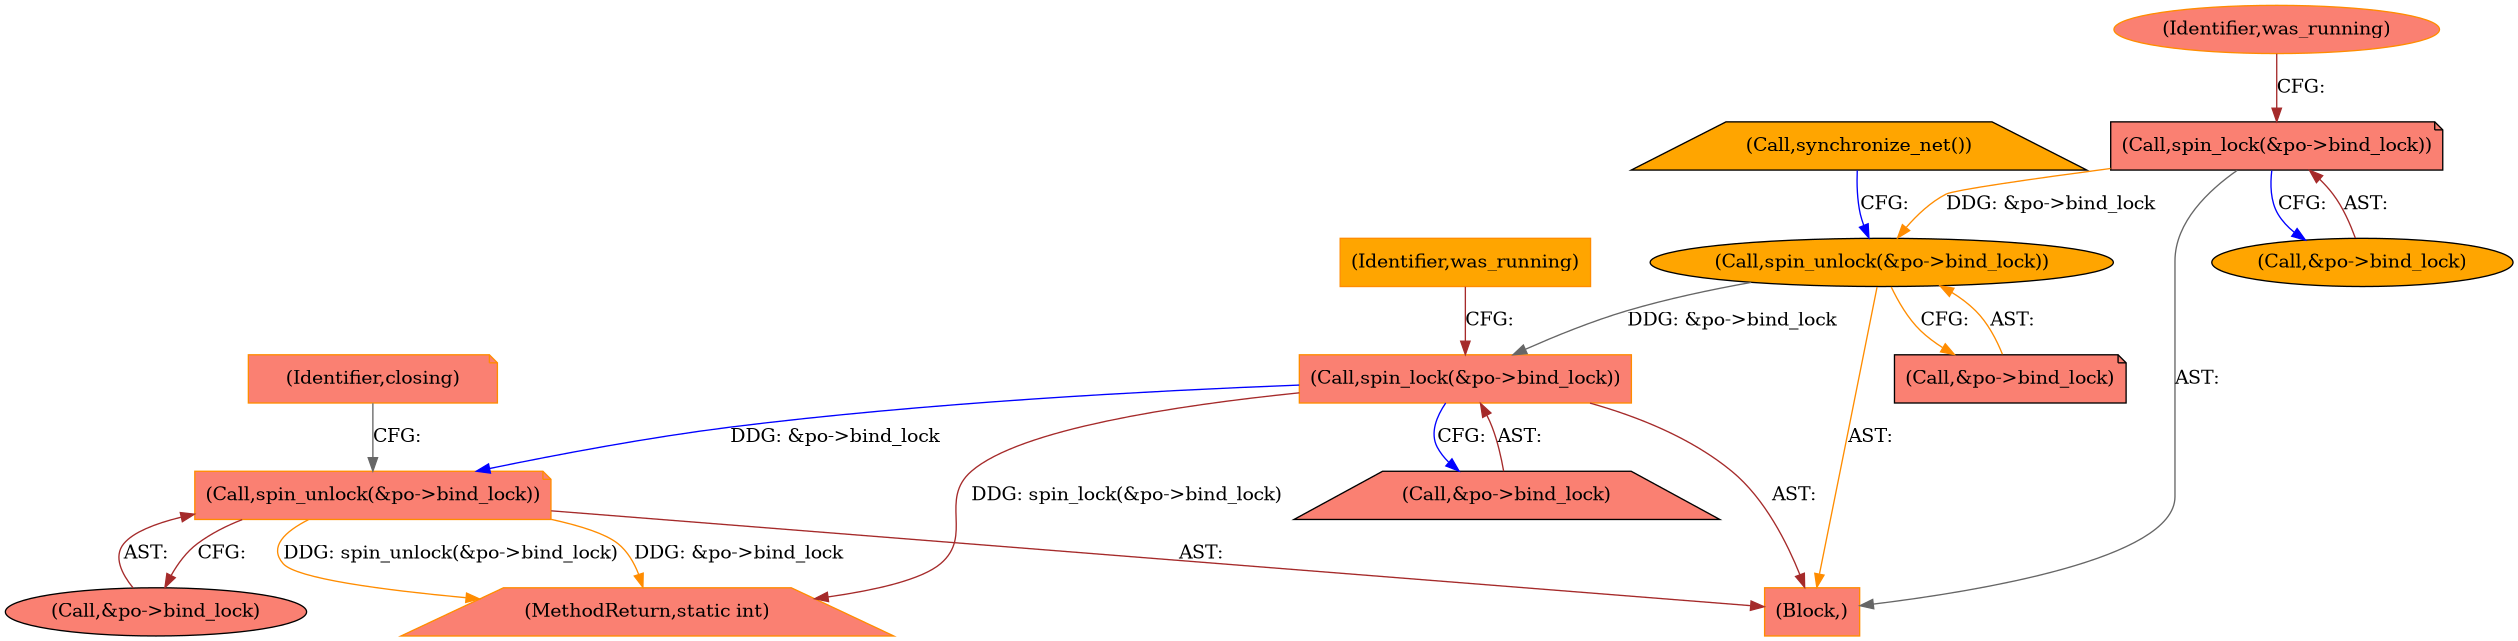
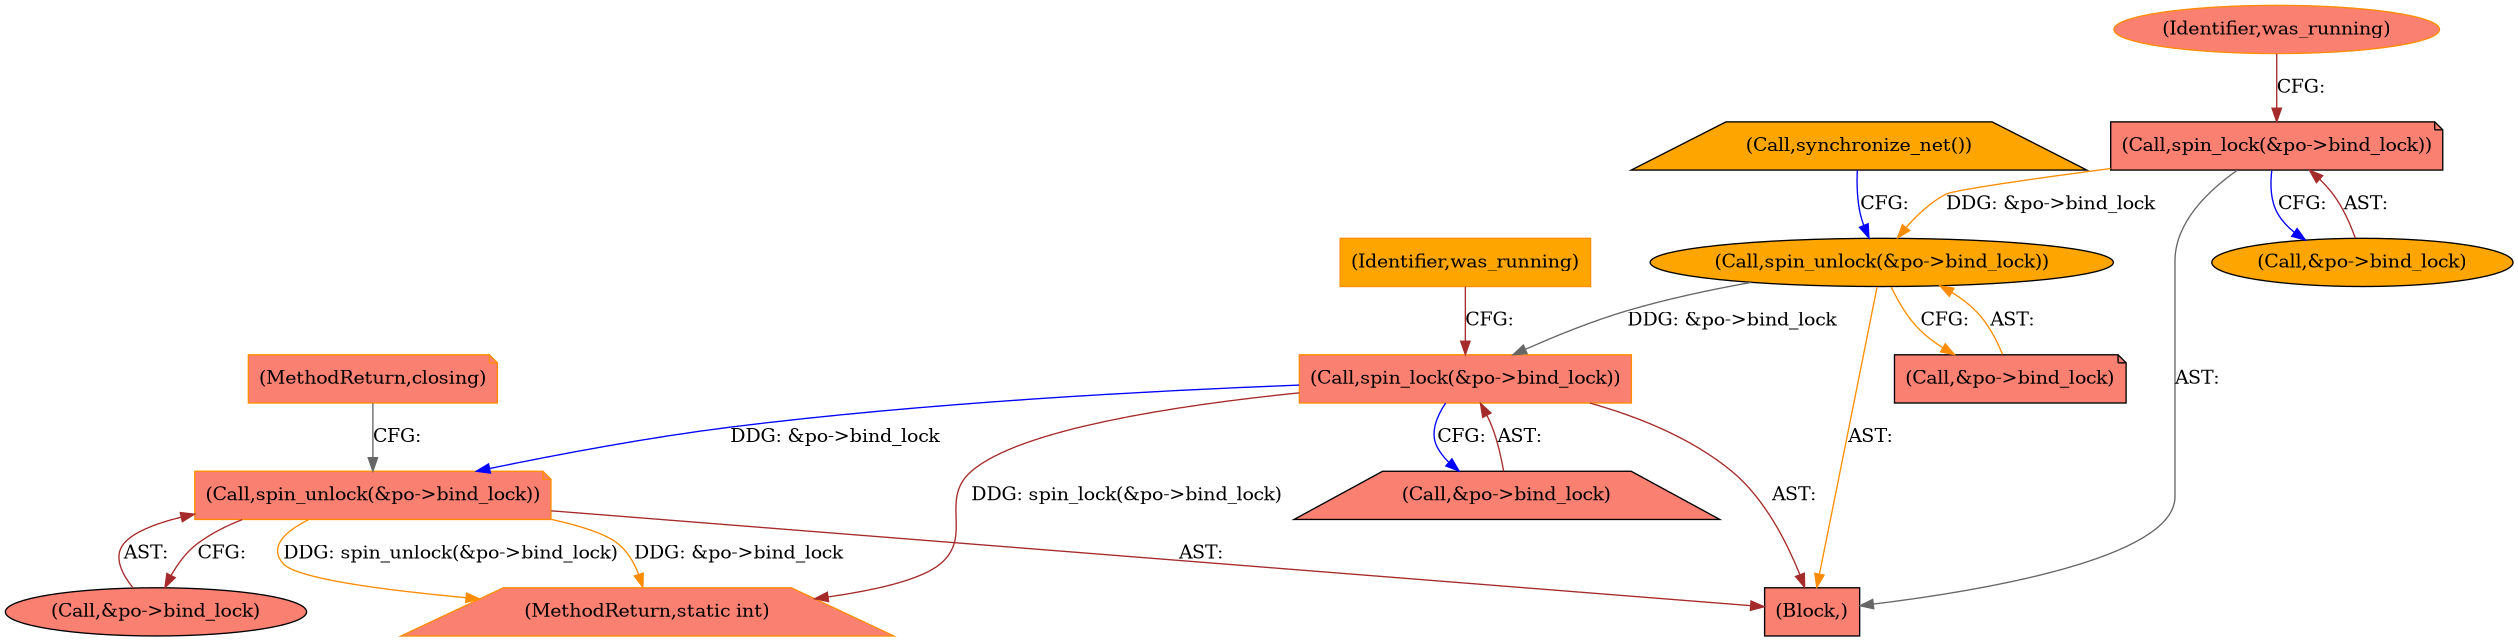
node "(Identifier,closing)": label "(Identifier,closing)" -> "(MethodReturn,closing)"
node "(Block,)": color darkorange -> black
